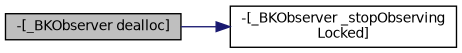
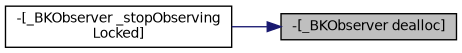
edge "-[_BKObserver dealloc]" -> "-[_BKObserver _stopObserving Locked]": reversed
